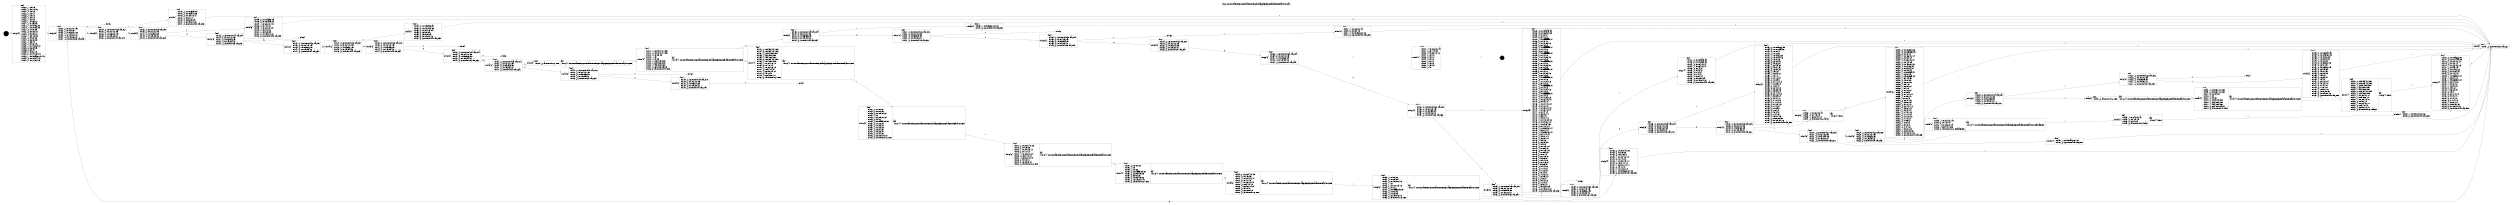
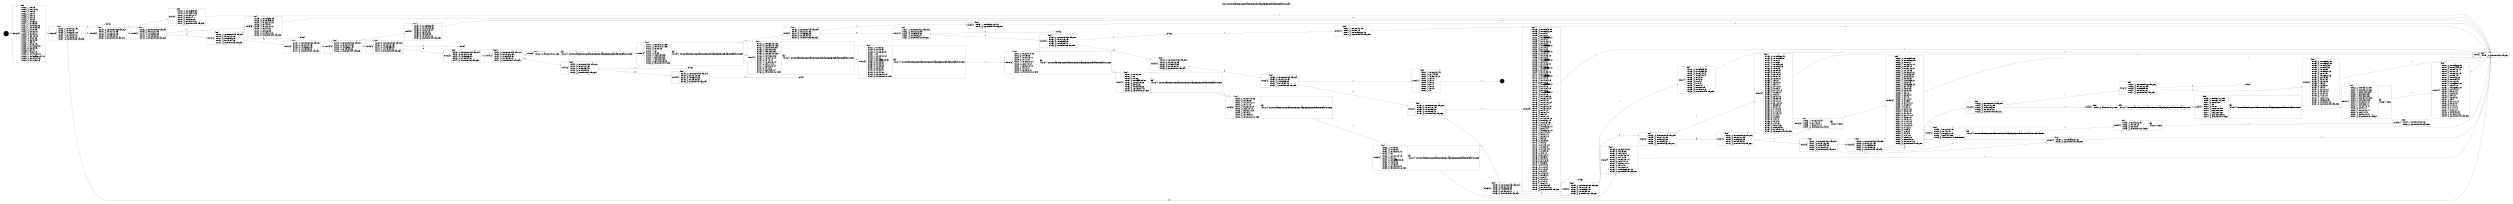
node "0x401eb6": removed
